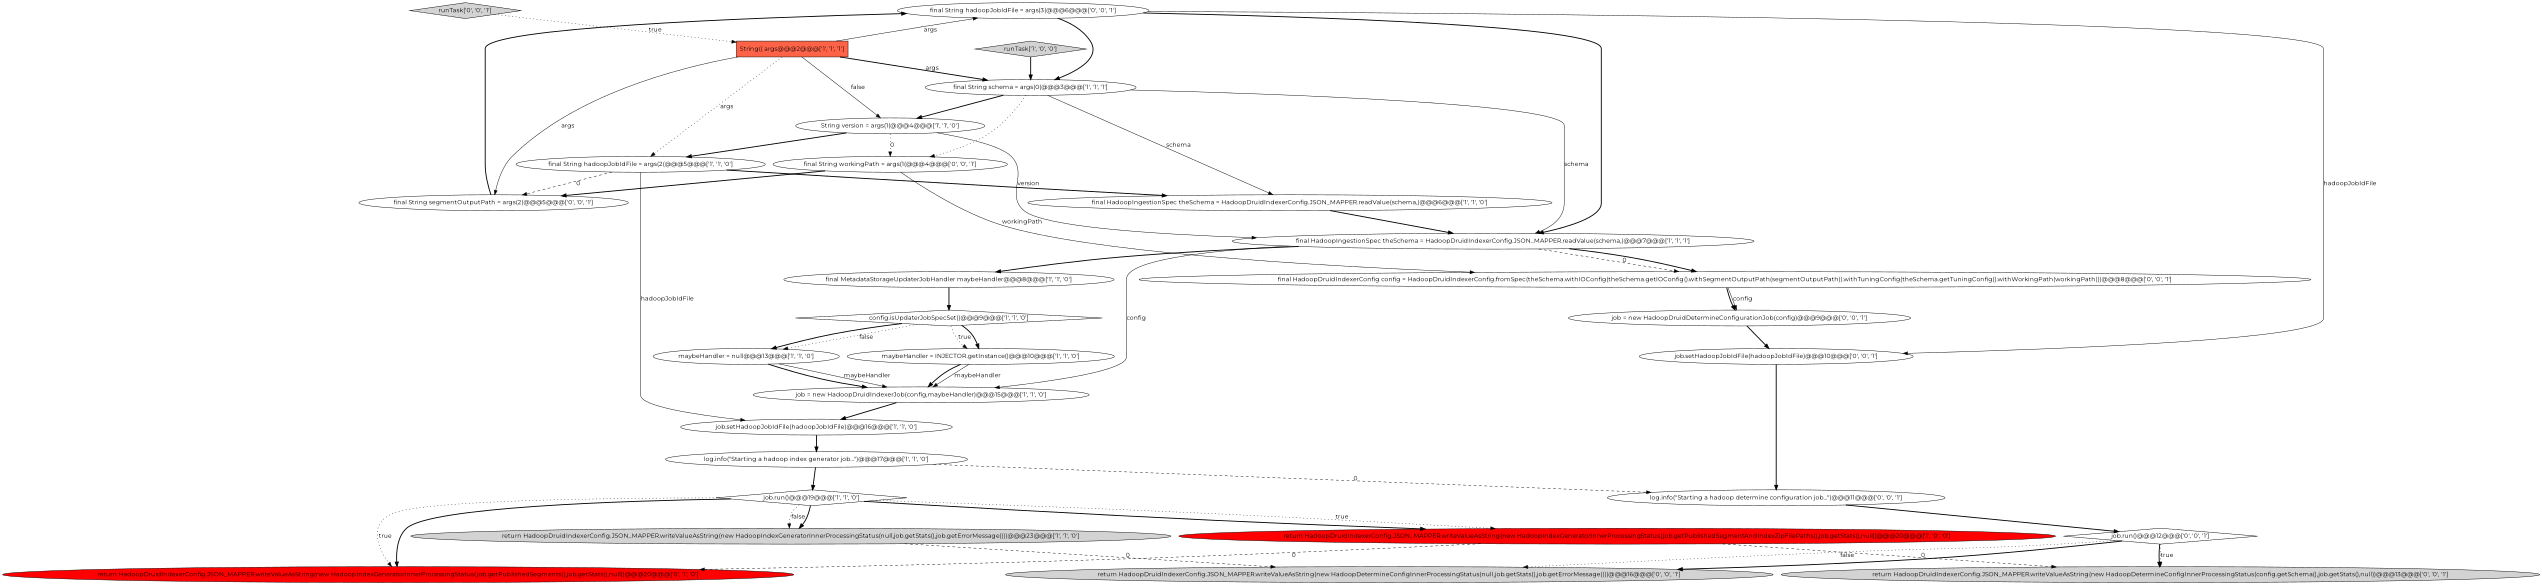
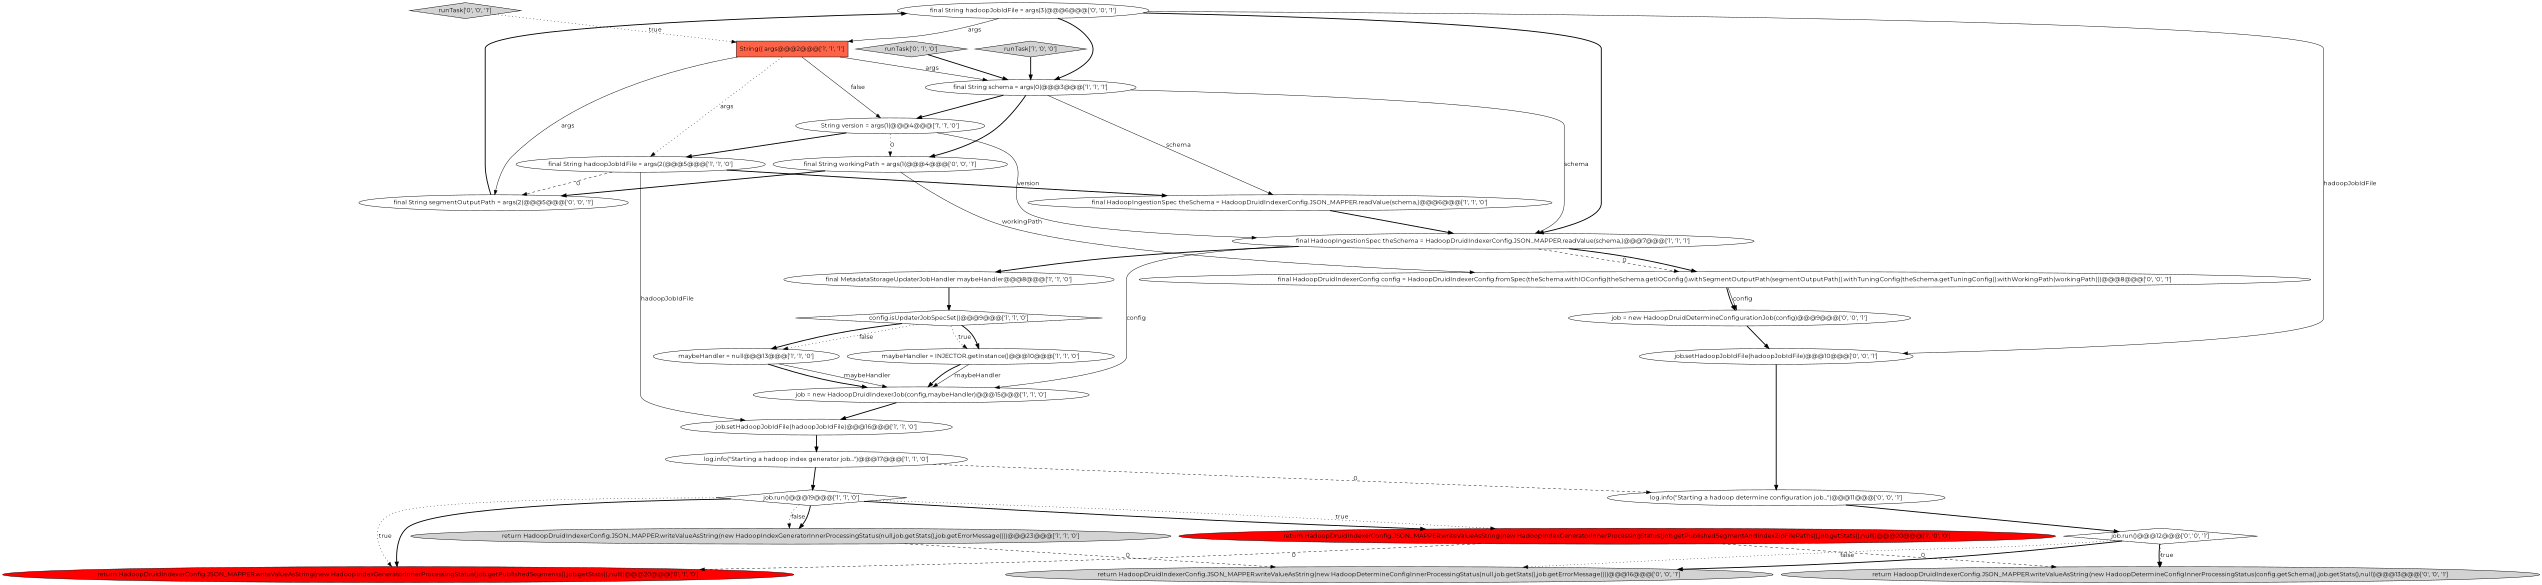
edge "String(( args@@@2@@@['1', '1', '1']" -> "final String hadoopJobIdFile = args(3(@@@6@@@['0', '0', '1']": reversed
node "runTask['0', '1', '0']": added
edge "String(( args@@@2@@@['1', '1', '1']" -> "final String schema = args(0(@@@3@@@['1', '1', '1']": style bold -> solid
edge "final String schema = args(0(@@@3@@@['1', '1', '1']" -> "final String workingPath = args(1(@@@4@@@['0', '0', '1']": style dotted -> bold
